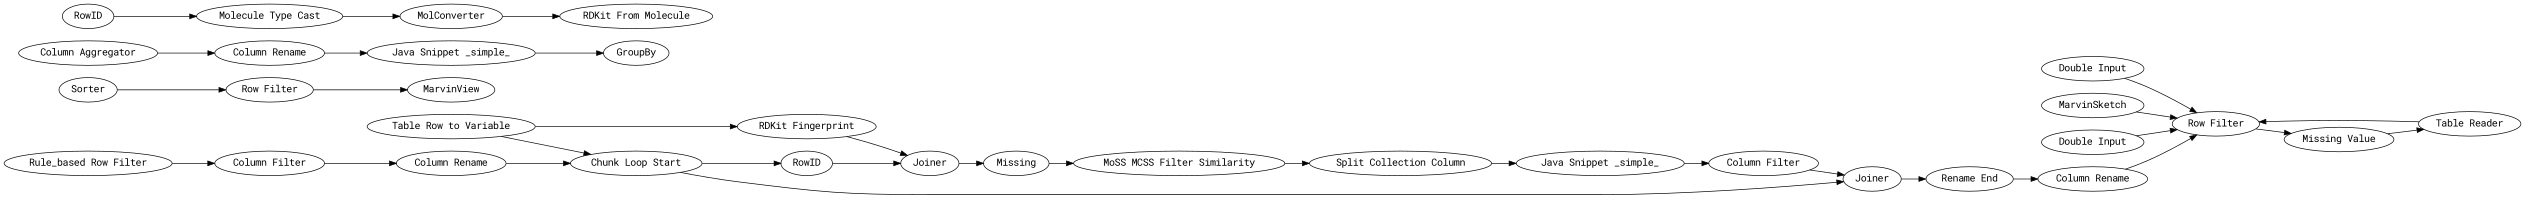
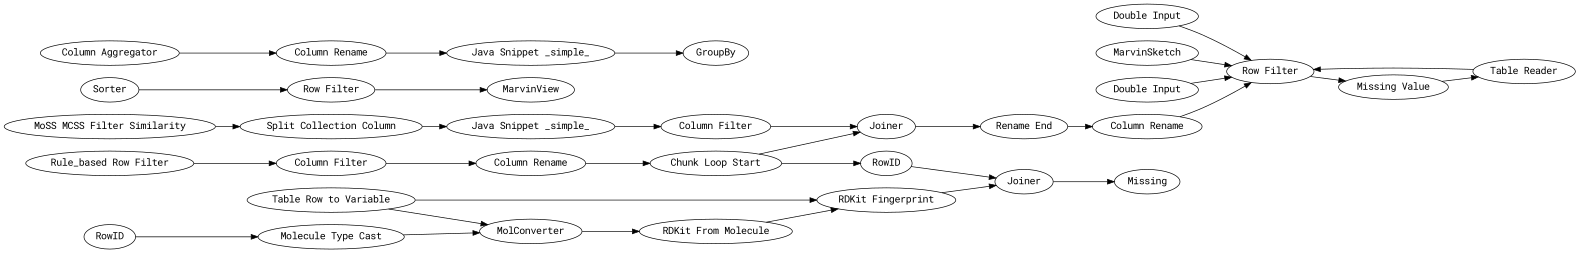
edge "Table Row to Variable" -> "Chunk Loop Start": now "Table Row to Variable" -> "MolConverter"
edge "Missing" -> "MoSS MCSS Filter Similarity": removed
edge "RDKit From Molecule" -> "RDKit Fingerprint": added
